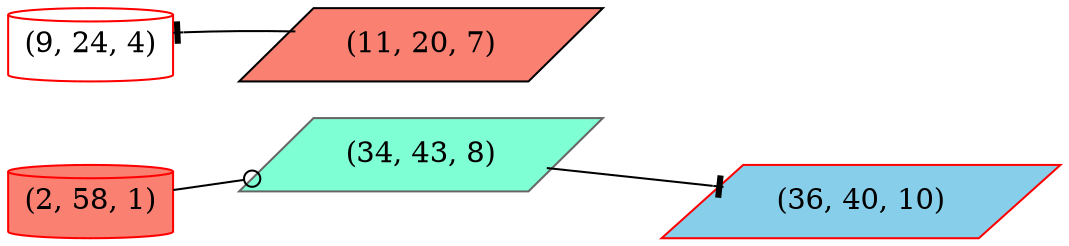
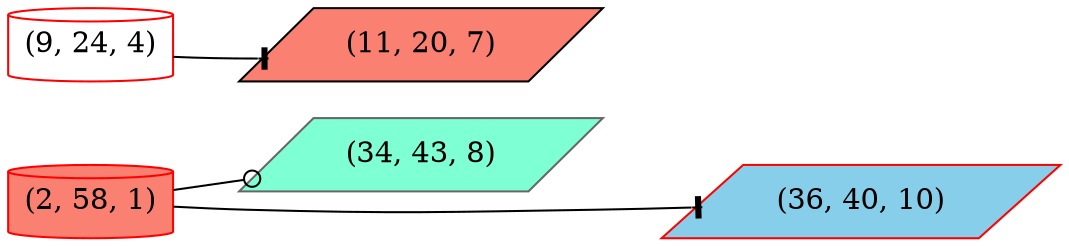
edge "(11, 20, 7)" -> "(9, 24, 4)": reversed
edge "(34, 43, 8)" -> "(36, 40, 10)": now "(2, 58, 1)" -> "(36, 40, 10)"
